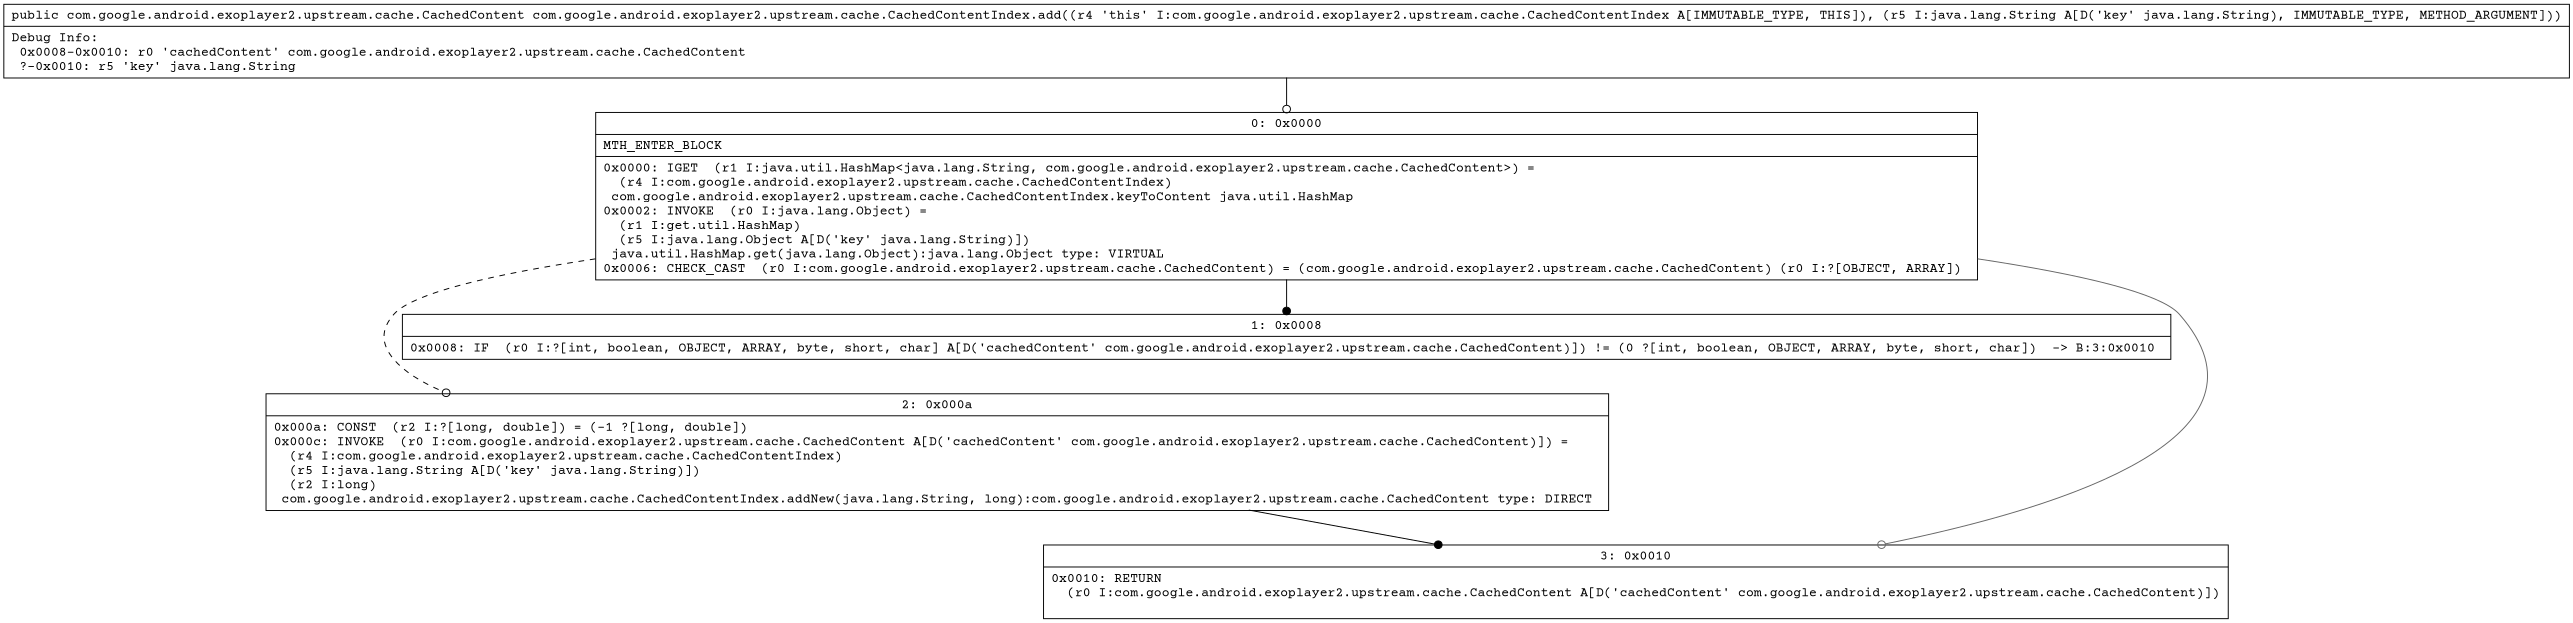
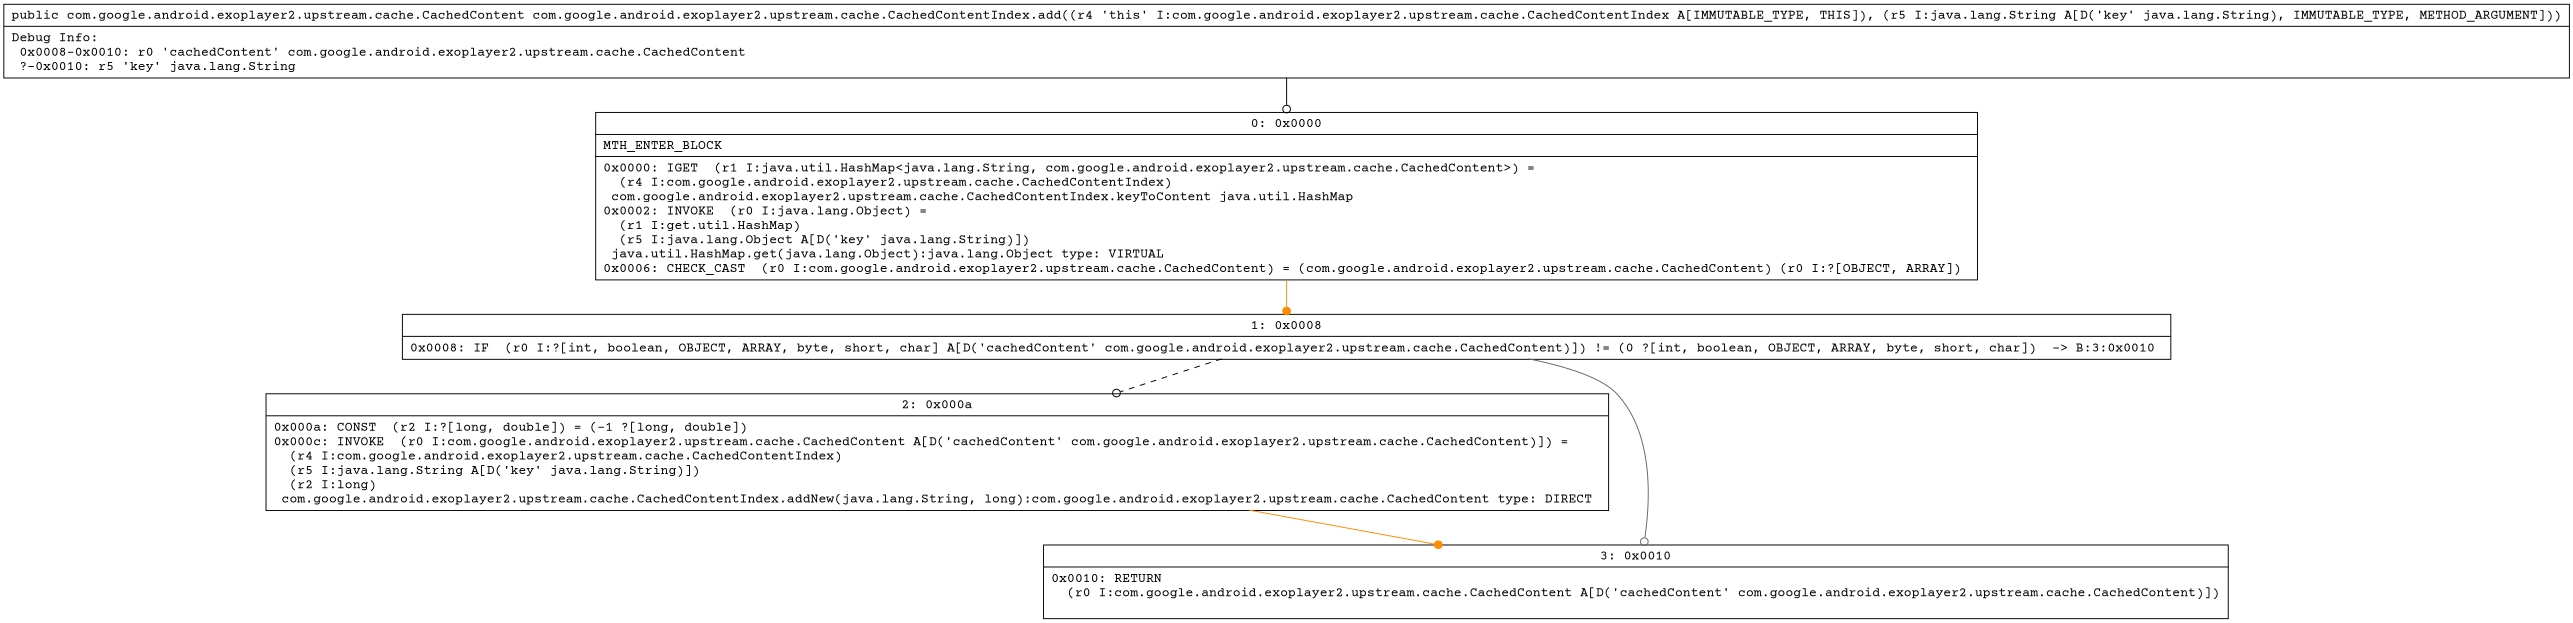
edge "0: 0x0000" -> "2: 0x000a": now "1: 0x0008" -> "2: 0x000a"
edge "0: 0x0000" -> "1: 0x0008": color black -> darkorange
edge "0: 0x0000" -> "3: 0x0010": now "1: 0x0008" -> "3: 0x0010"
edge "2: 0x000a" -> "3: 0x0010": color black -> darkorange
